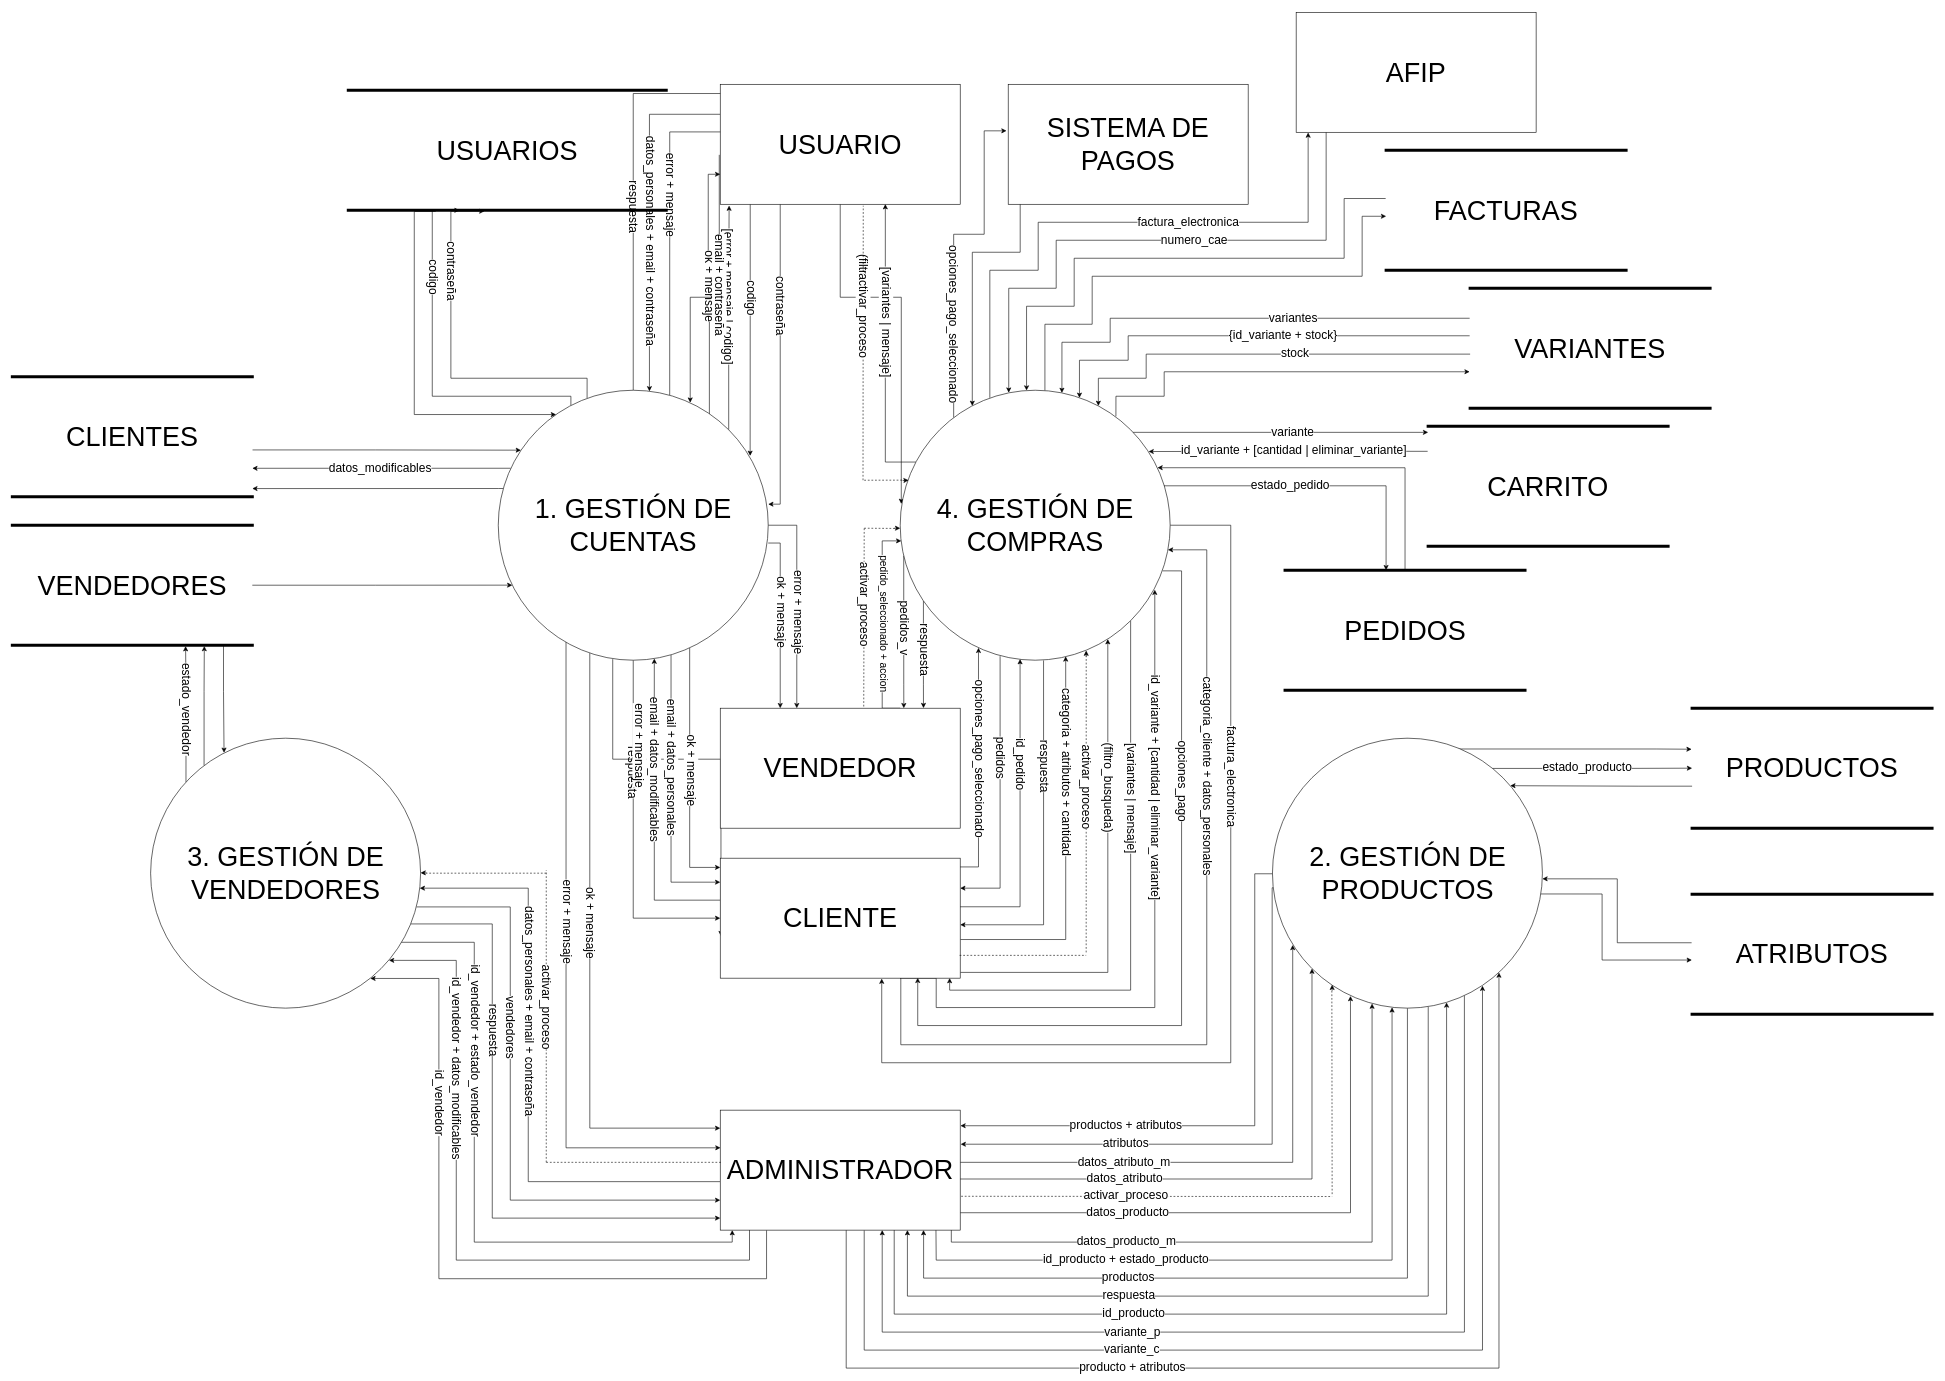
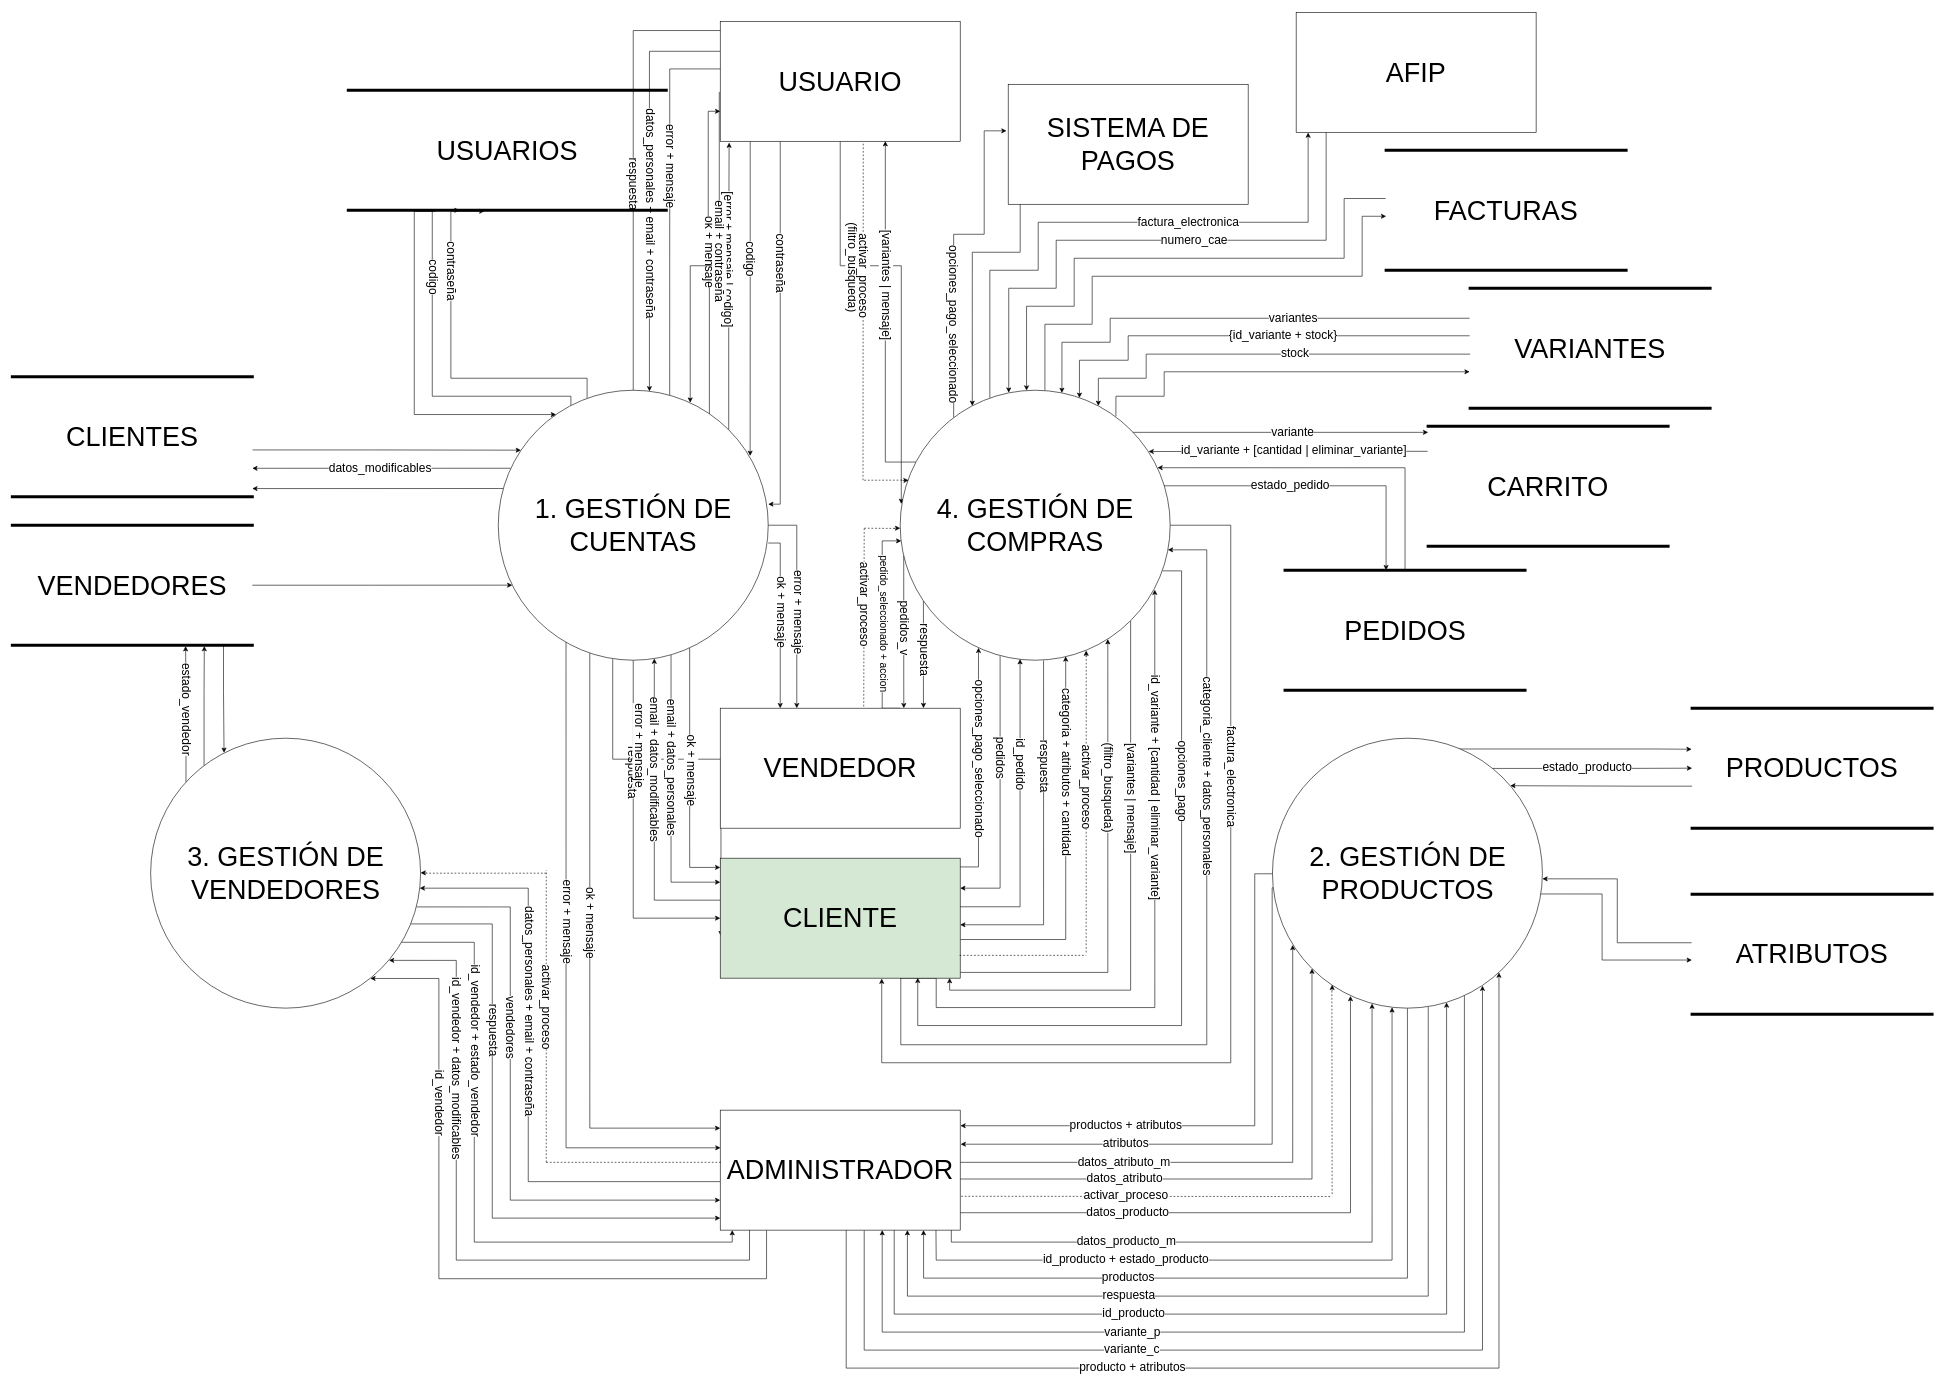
node "USUARIO": moved (840, 144) -> (840, 81)
node "CLIENTE": fillcolor #ffffff -> #d5e8d4
